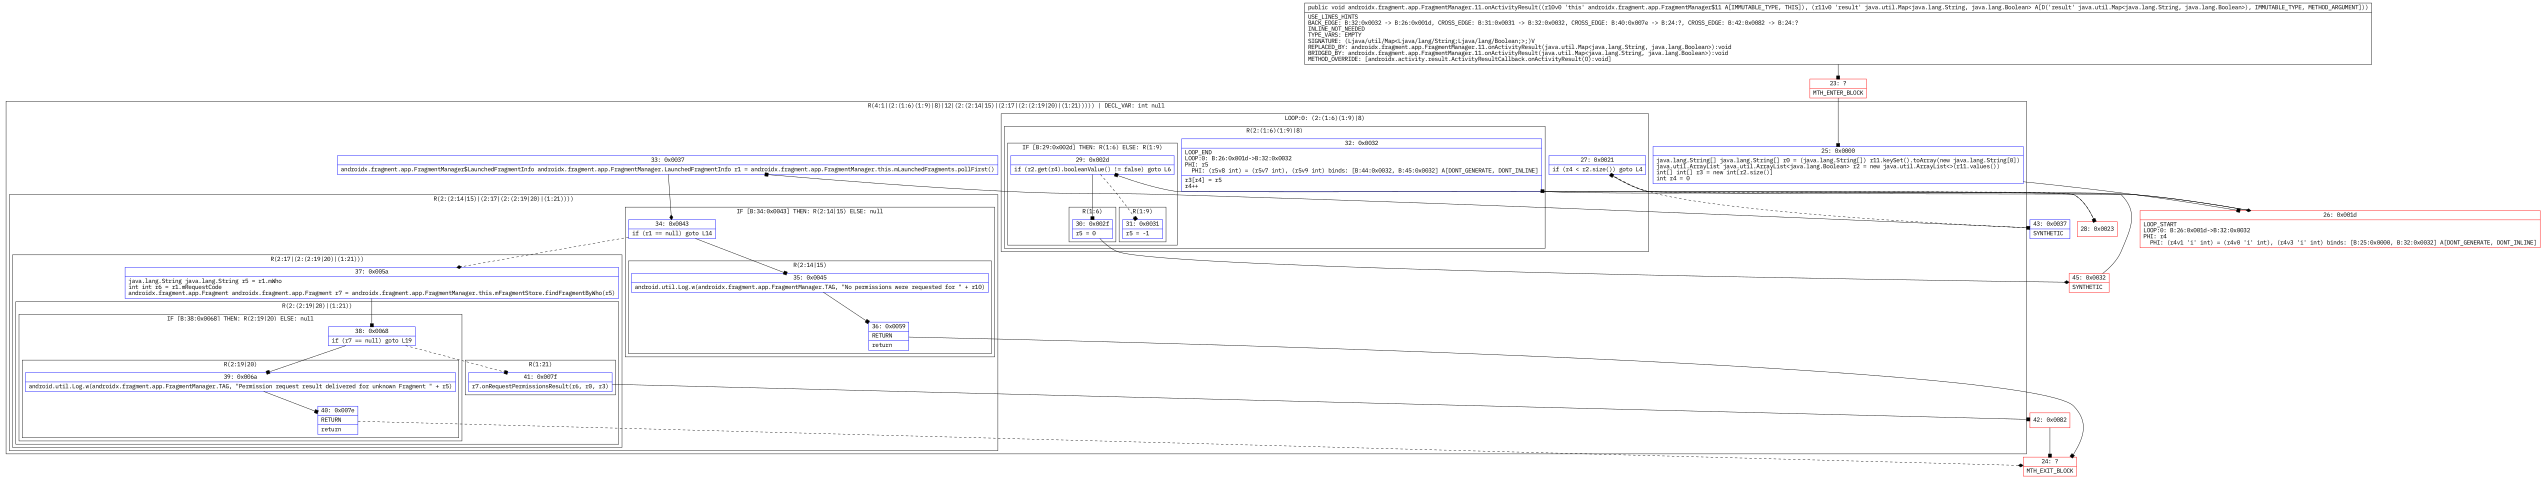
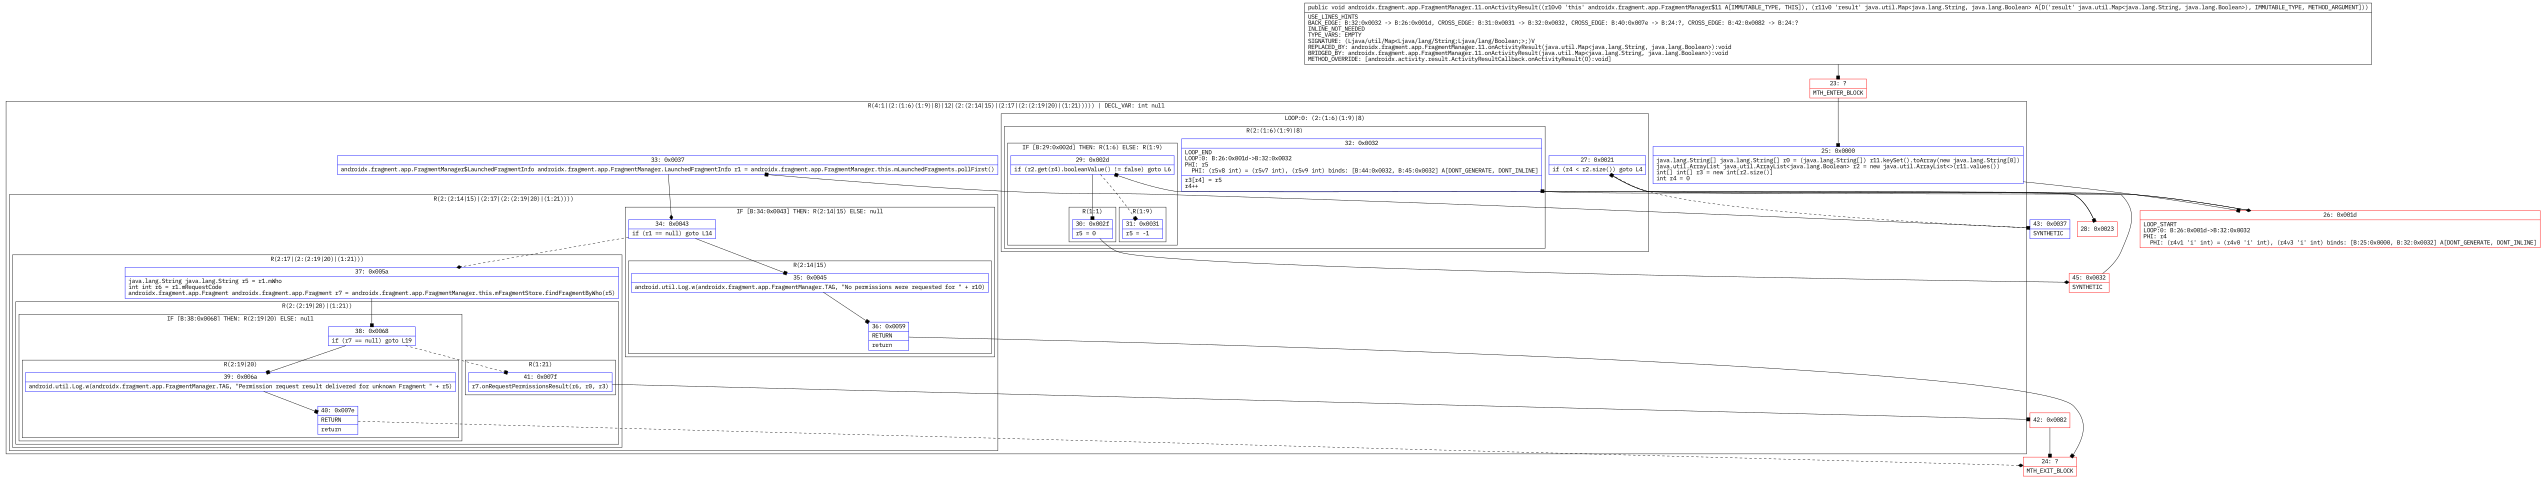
edge "27: 0x0021" -> "28: 0x0023": style dashed -> solid
cluster "R(1:6)": label "R(1:6)" -> "R(1:1)"
